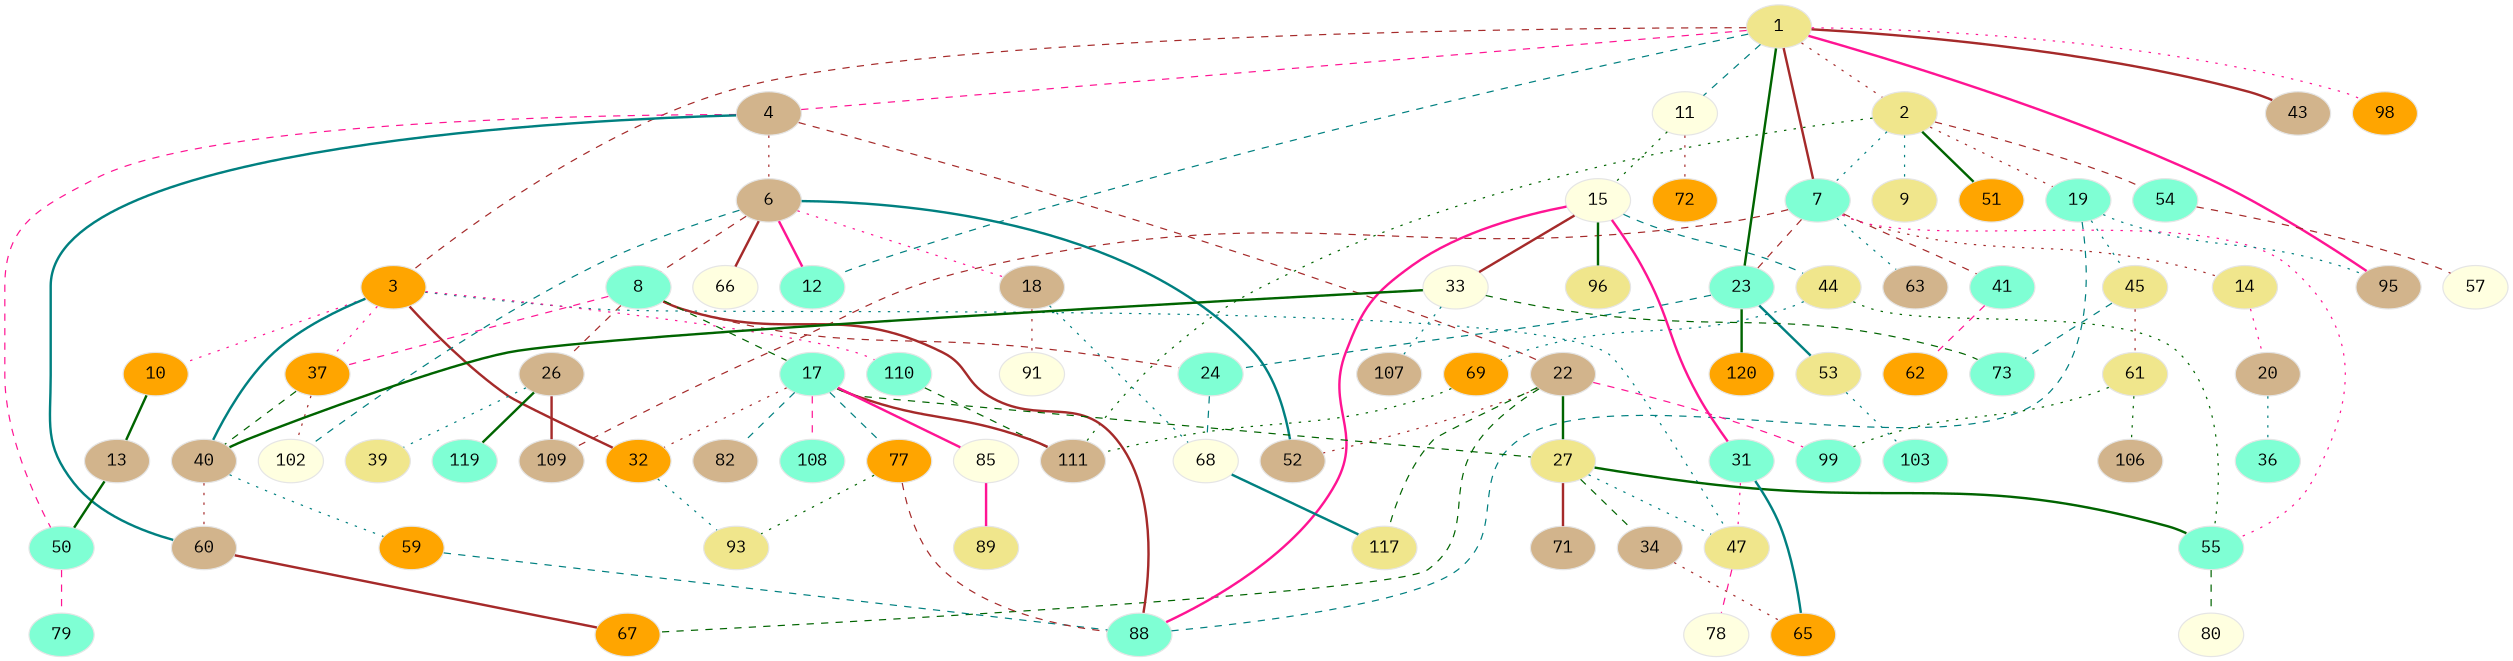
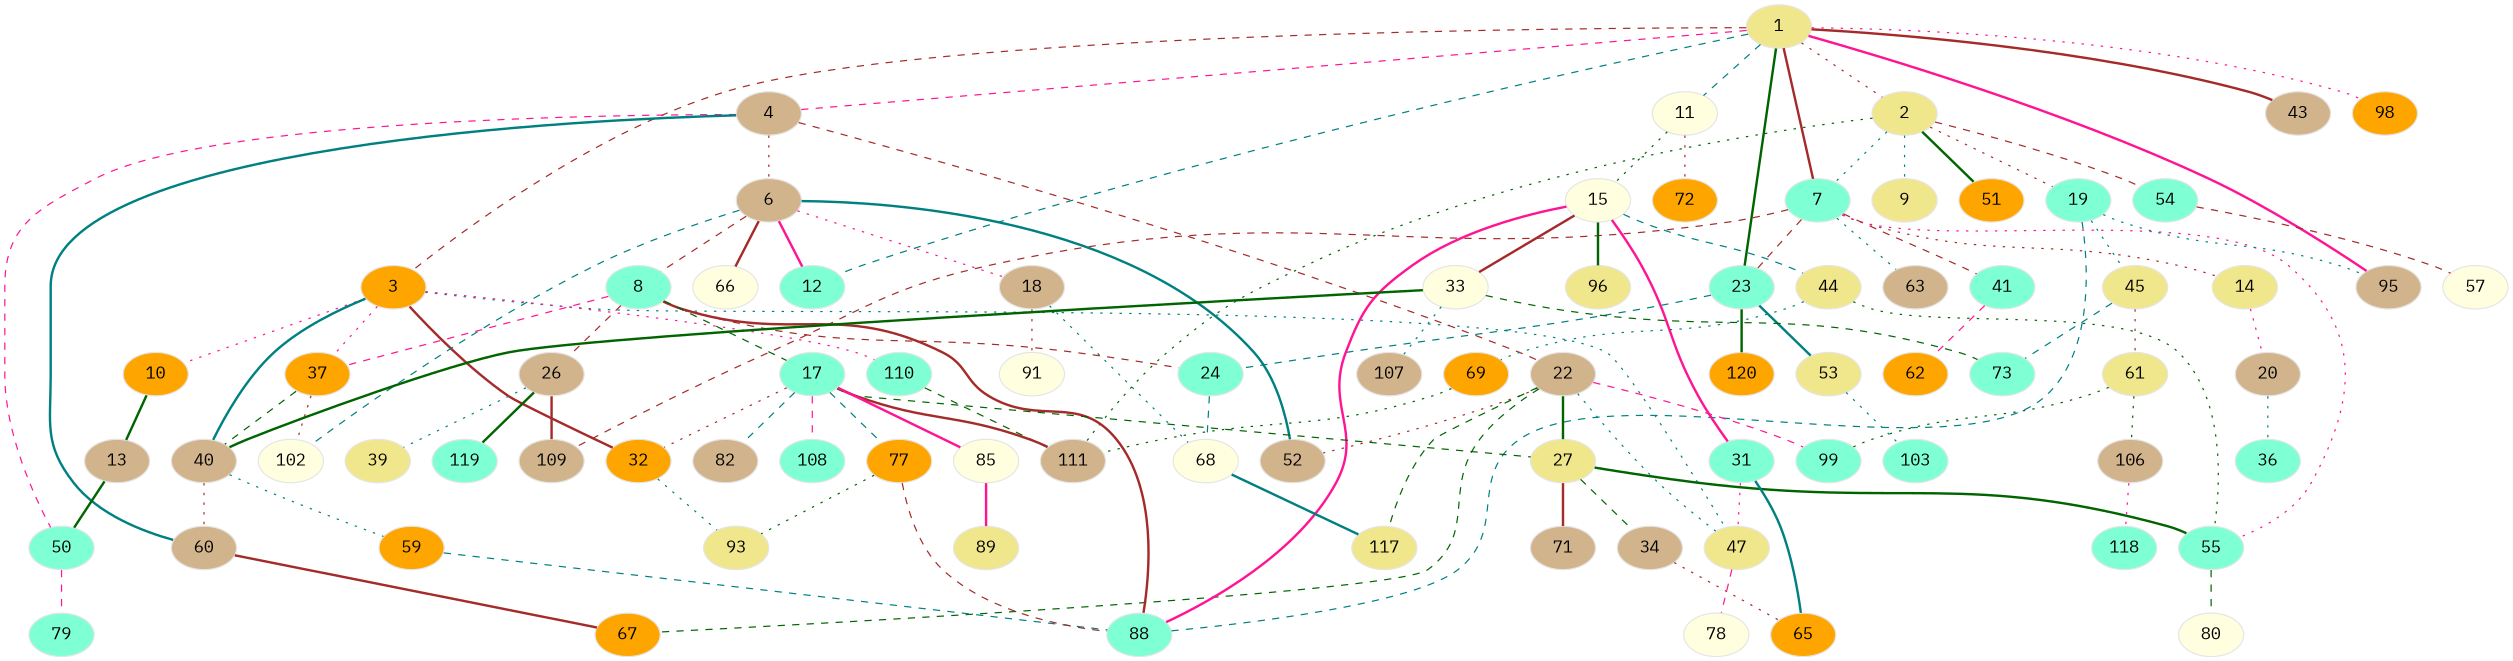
edge "27" -- "47": now "22" -- "47"
node "118": added
